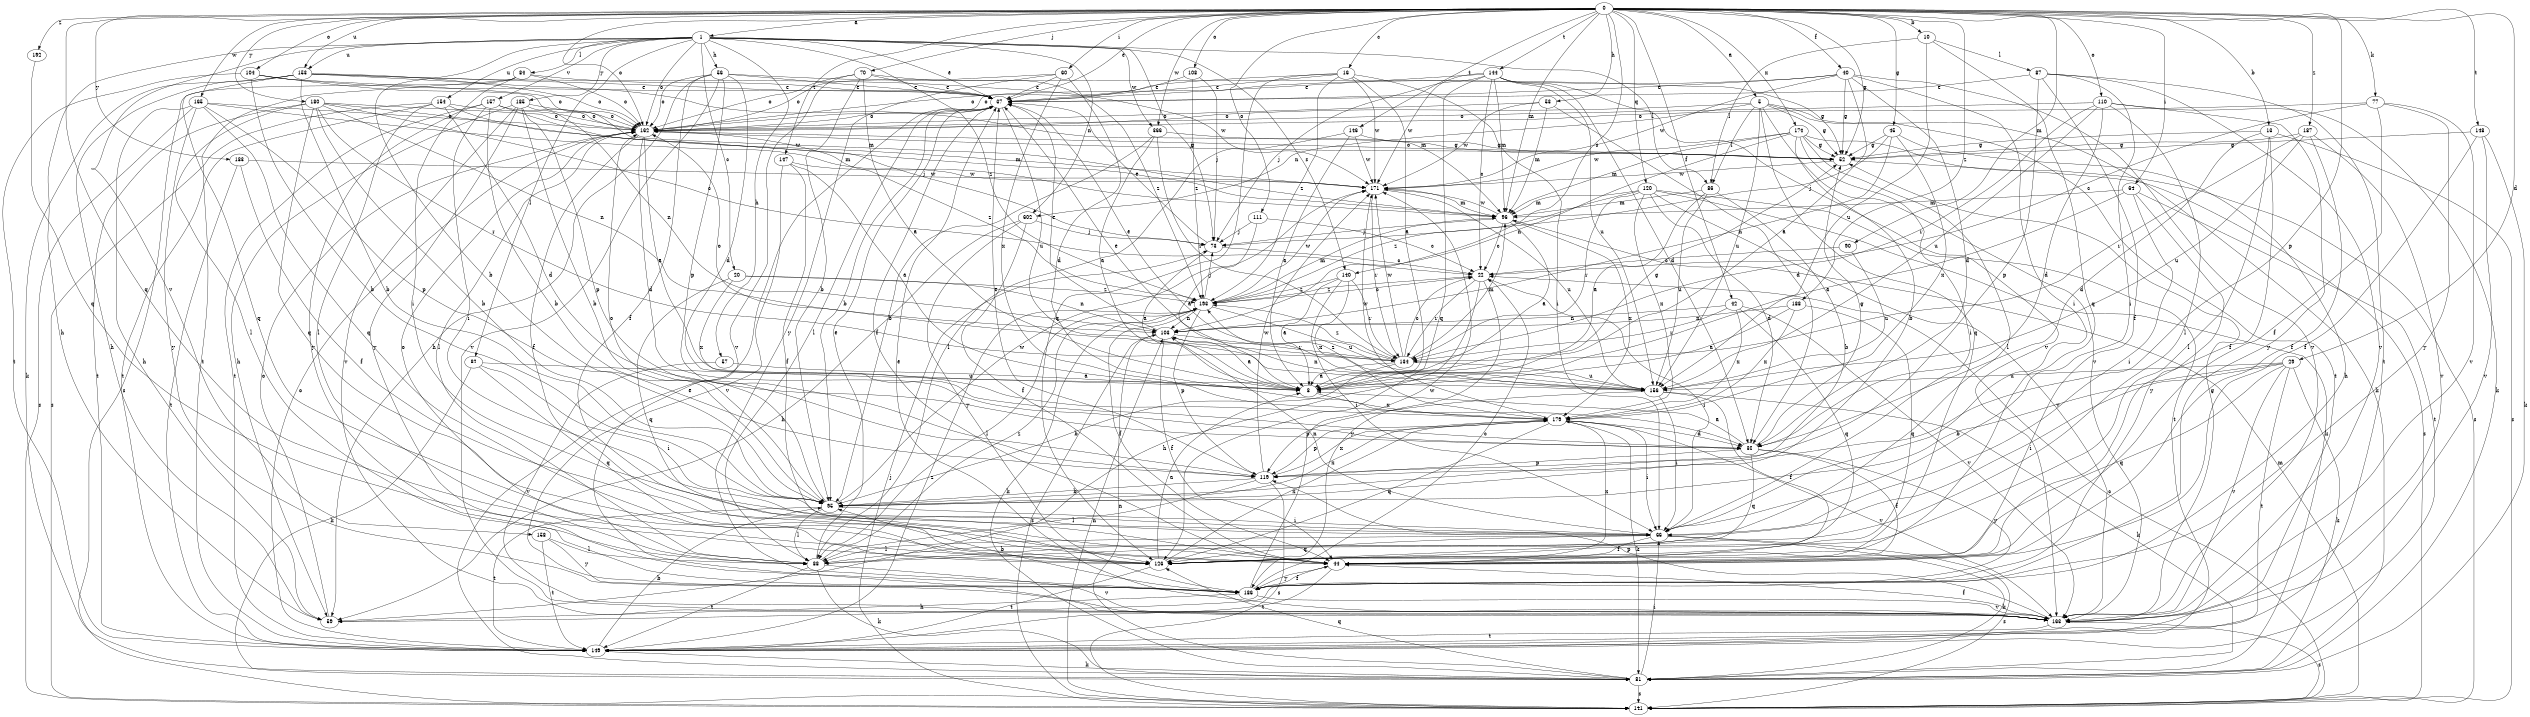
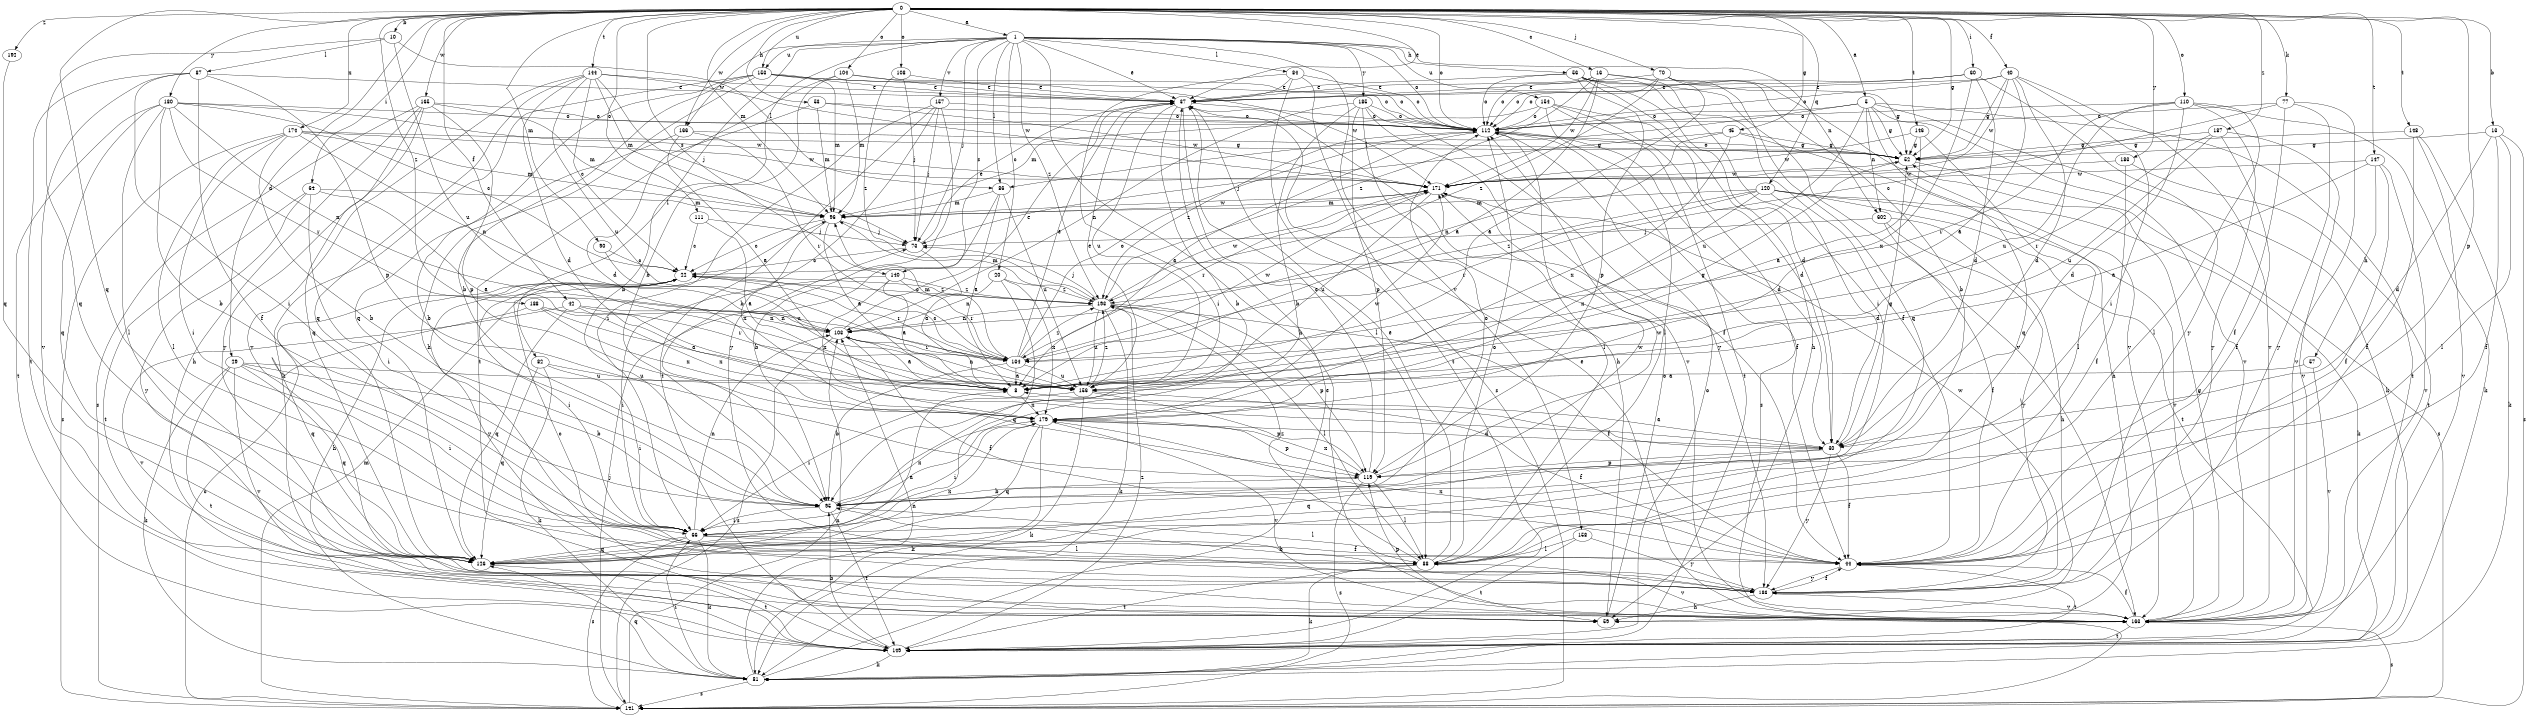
node "162": label "162" -> "112"
node "366": label "366" -> "166"
edge "1" -> "57": now "147" -> "57"
